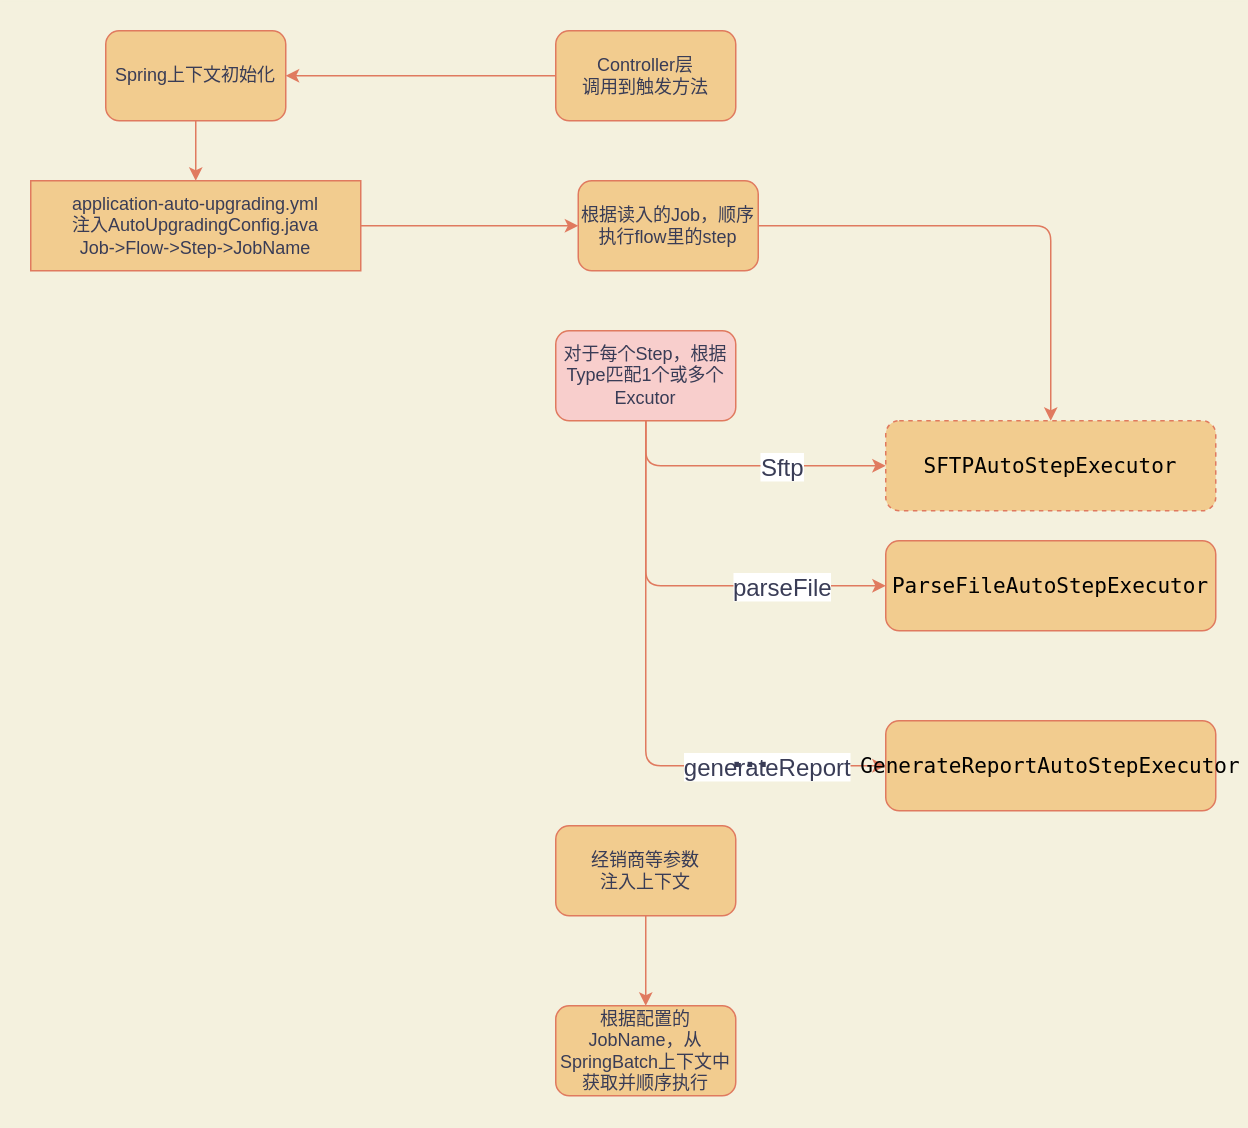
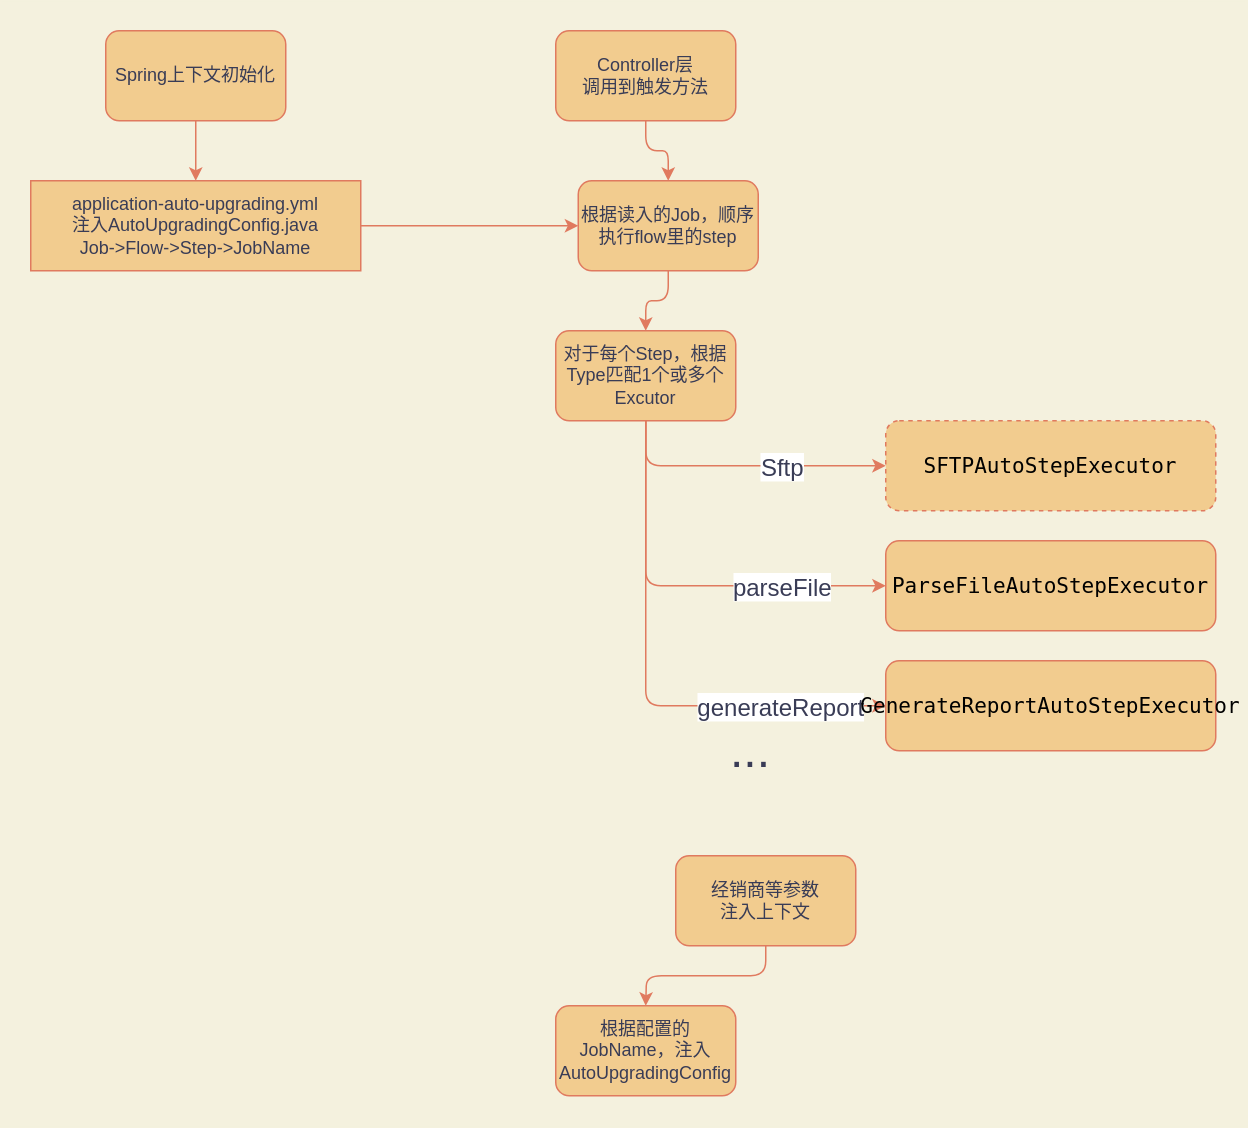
edge "Controller层 调用到触发方法" -> "Spring上下文初始化": now "Controller层 调用到触发方法" -> "根据读入的Job，顺序执行flow里的step"
edge "根据读入的Job，顺序执行flow里的step" -> "SFTPAutoStepExecutor": now "根据读入的Job，顺序执行flow里的step" -> "对于每个Step，根据Type匹配1个或多个Excutor"
node "对于每个Step，根据Type匹配1个或多个Excutor": fillcolor #f8cecc -> #f2cc8f
node "GenerateReportAutoStepExecutor": moved (1051, 766) -> (1051, 706)
node "经销商等参数 注入上下文": moved (646, 871) -> (766, 901)
node "根据配置的JobName，从SpringBatch上下文中获取并顺序执行": label "根据配置的JobName，从SpringBatch上下文中获取并顺序执行" -> "根据配置的JobName，注入AutoUpgradingConfig"
